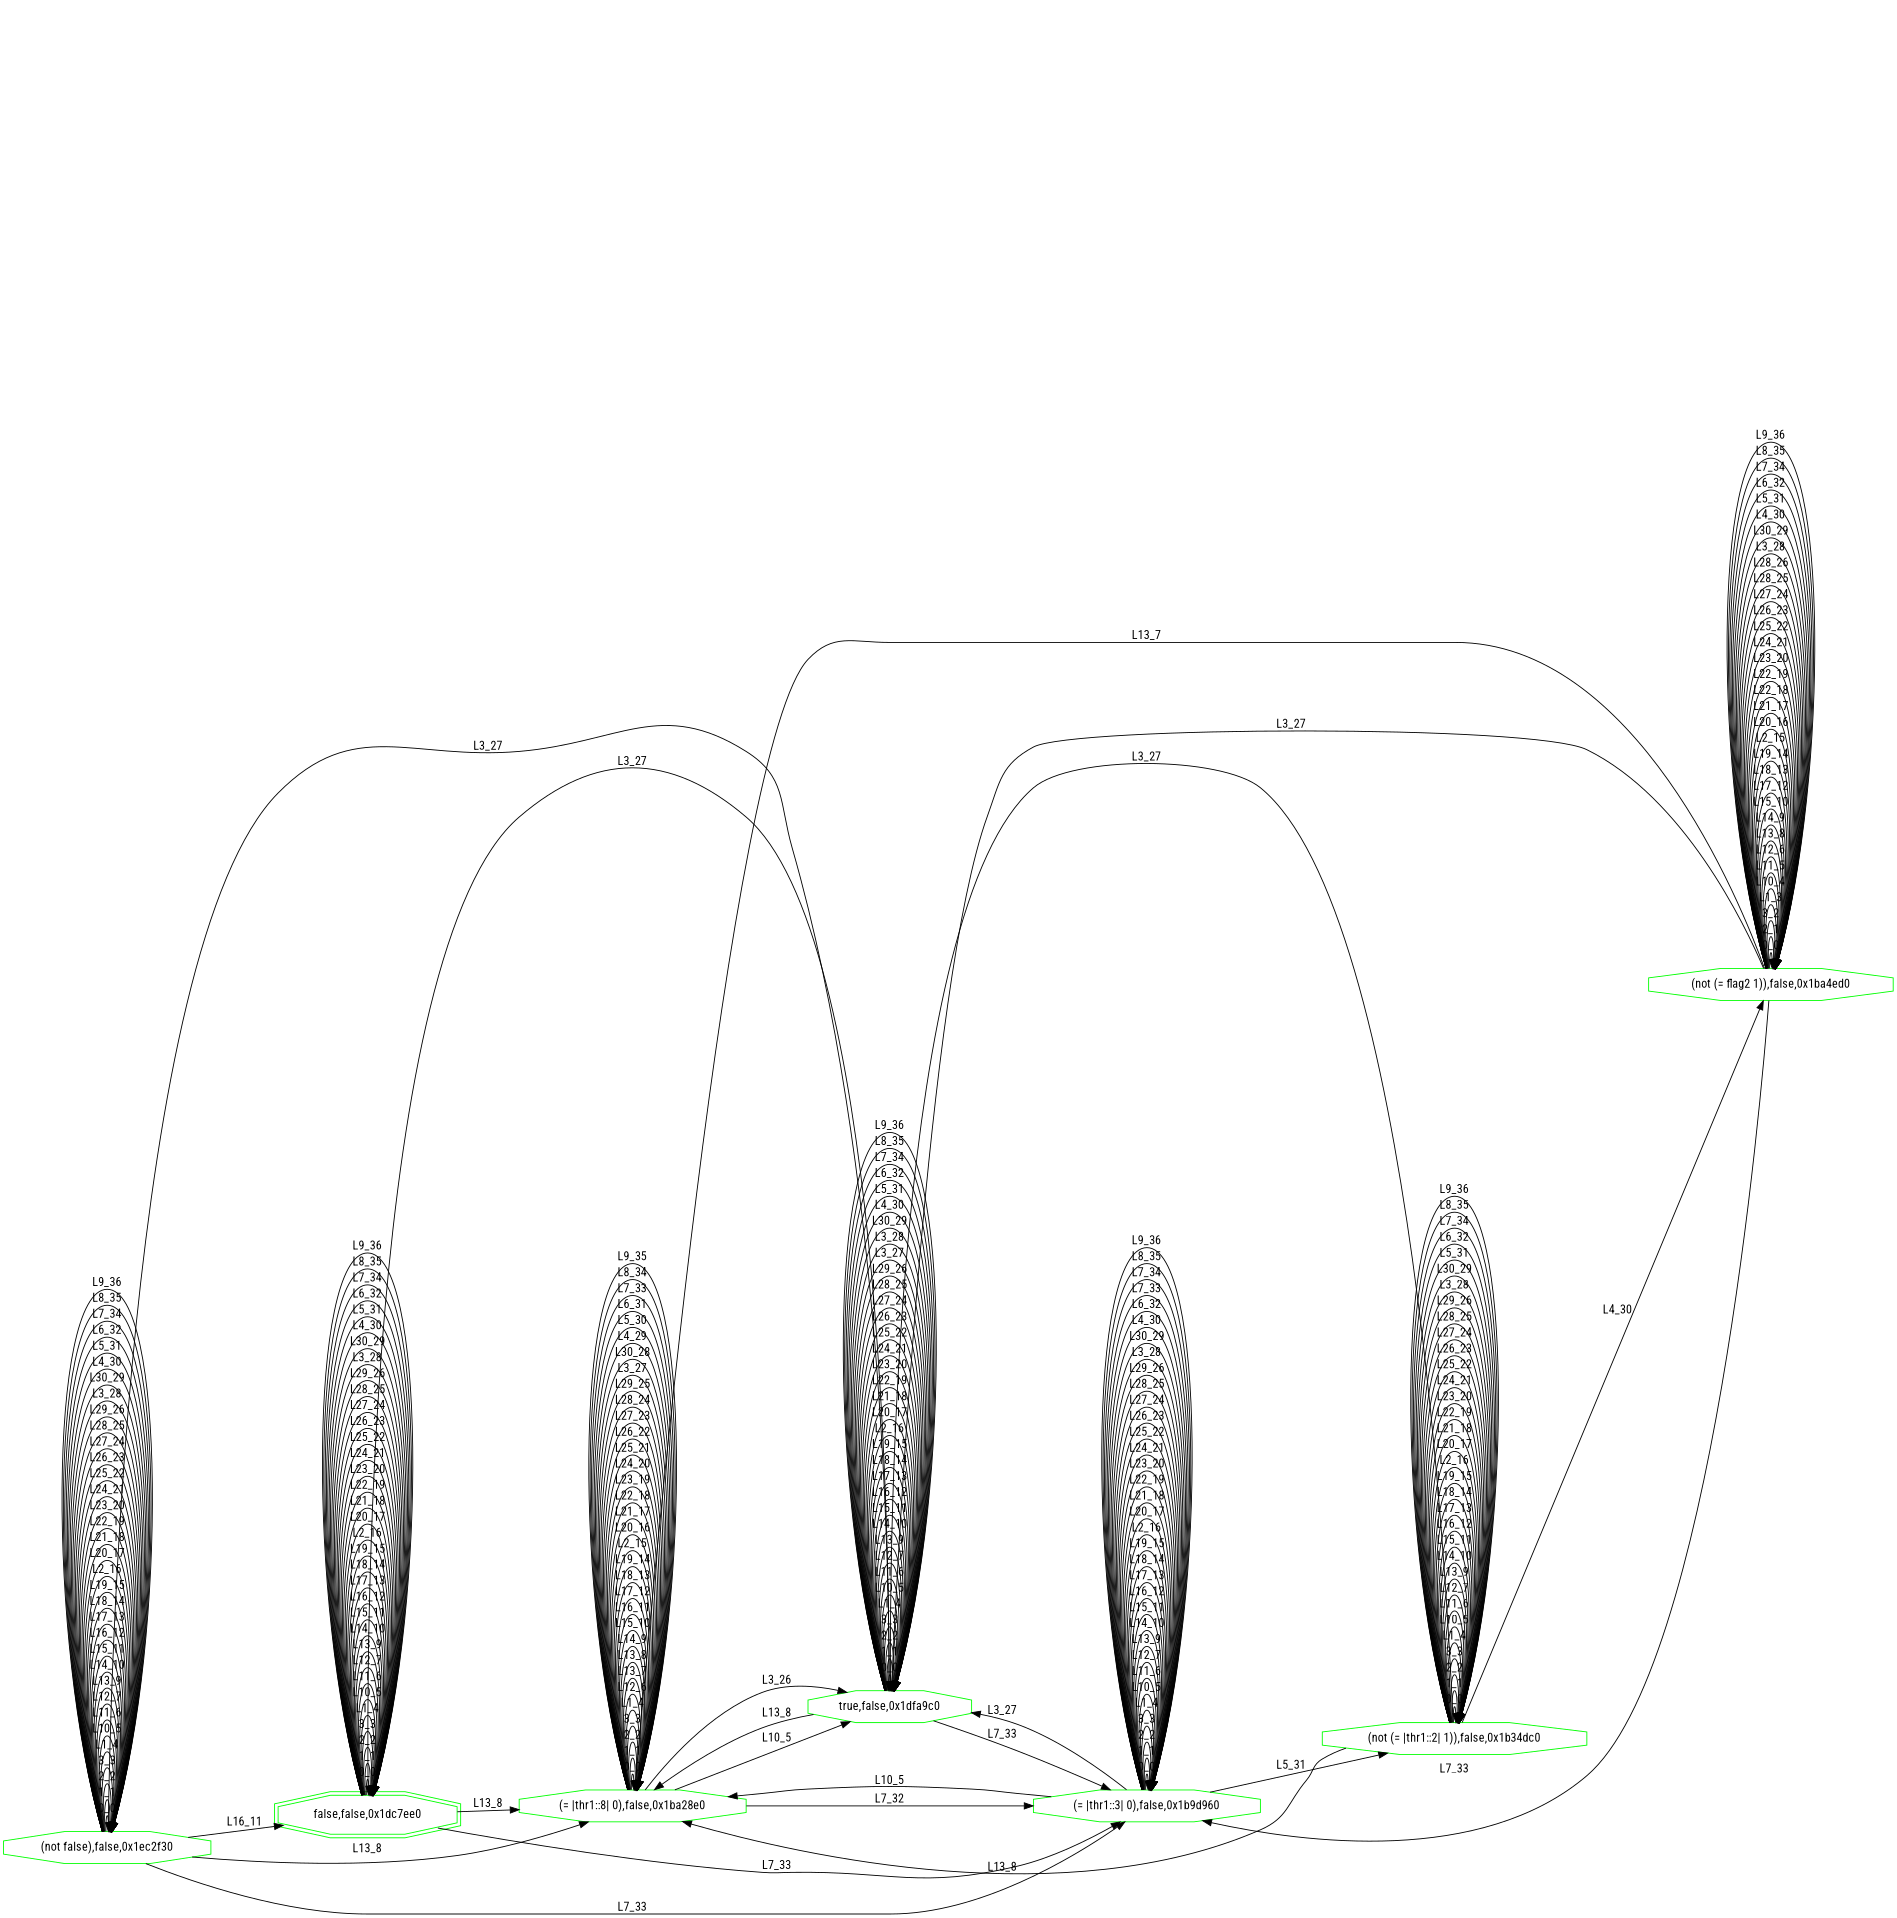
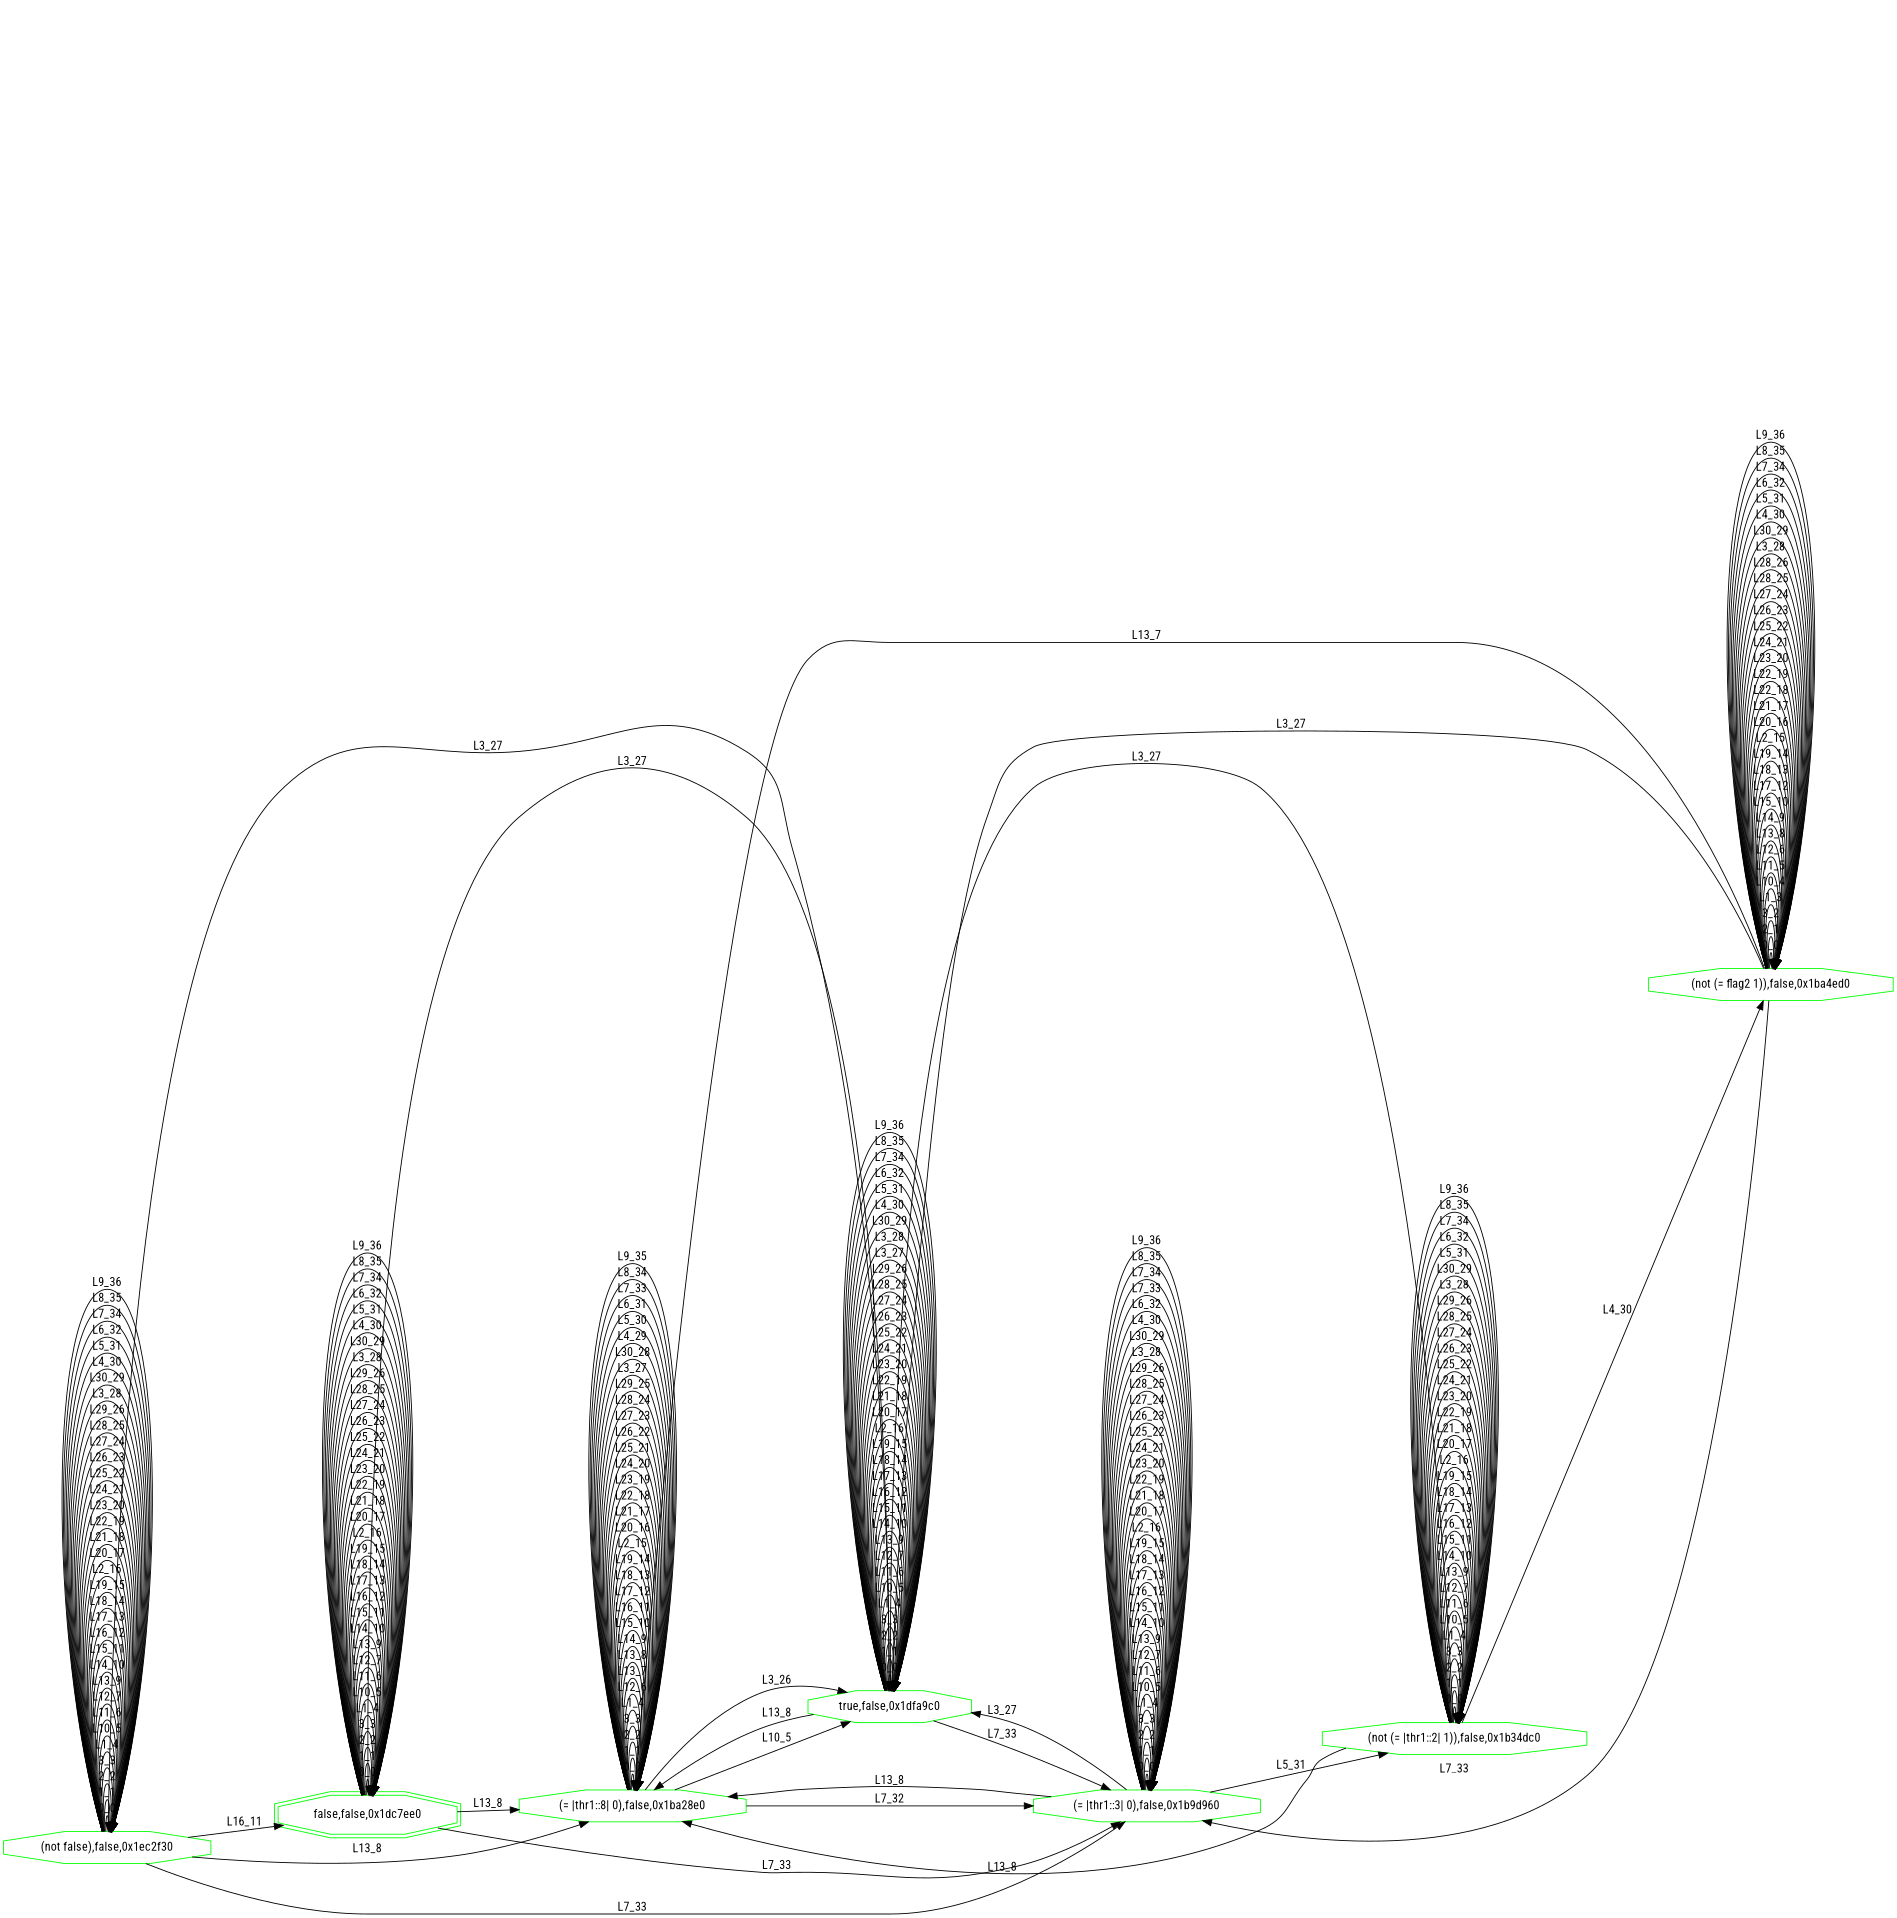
edge "(= |thr1::3| 0),false,0x1b9d960" -> "(= |thr1::8| 0),false,0x1ba28e0": label "L10_5" -> "L13_8"
